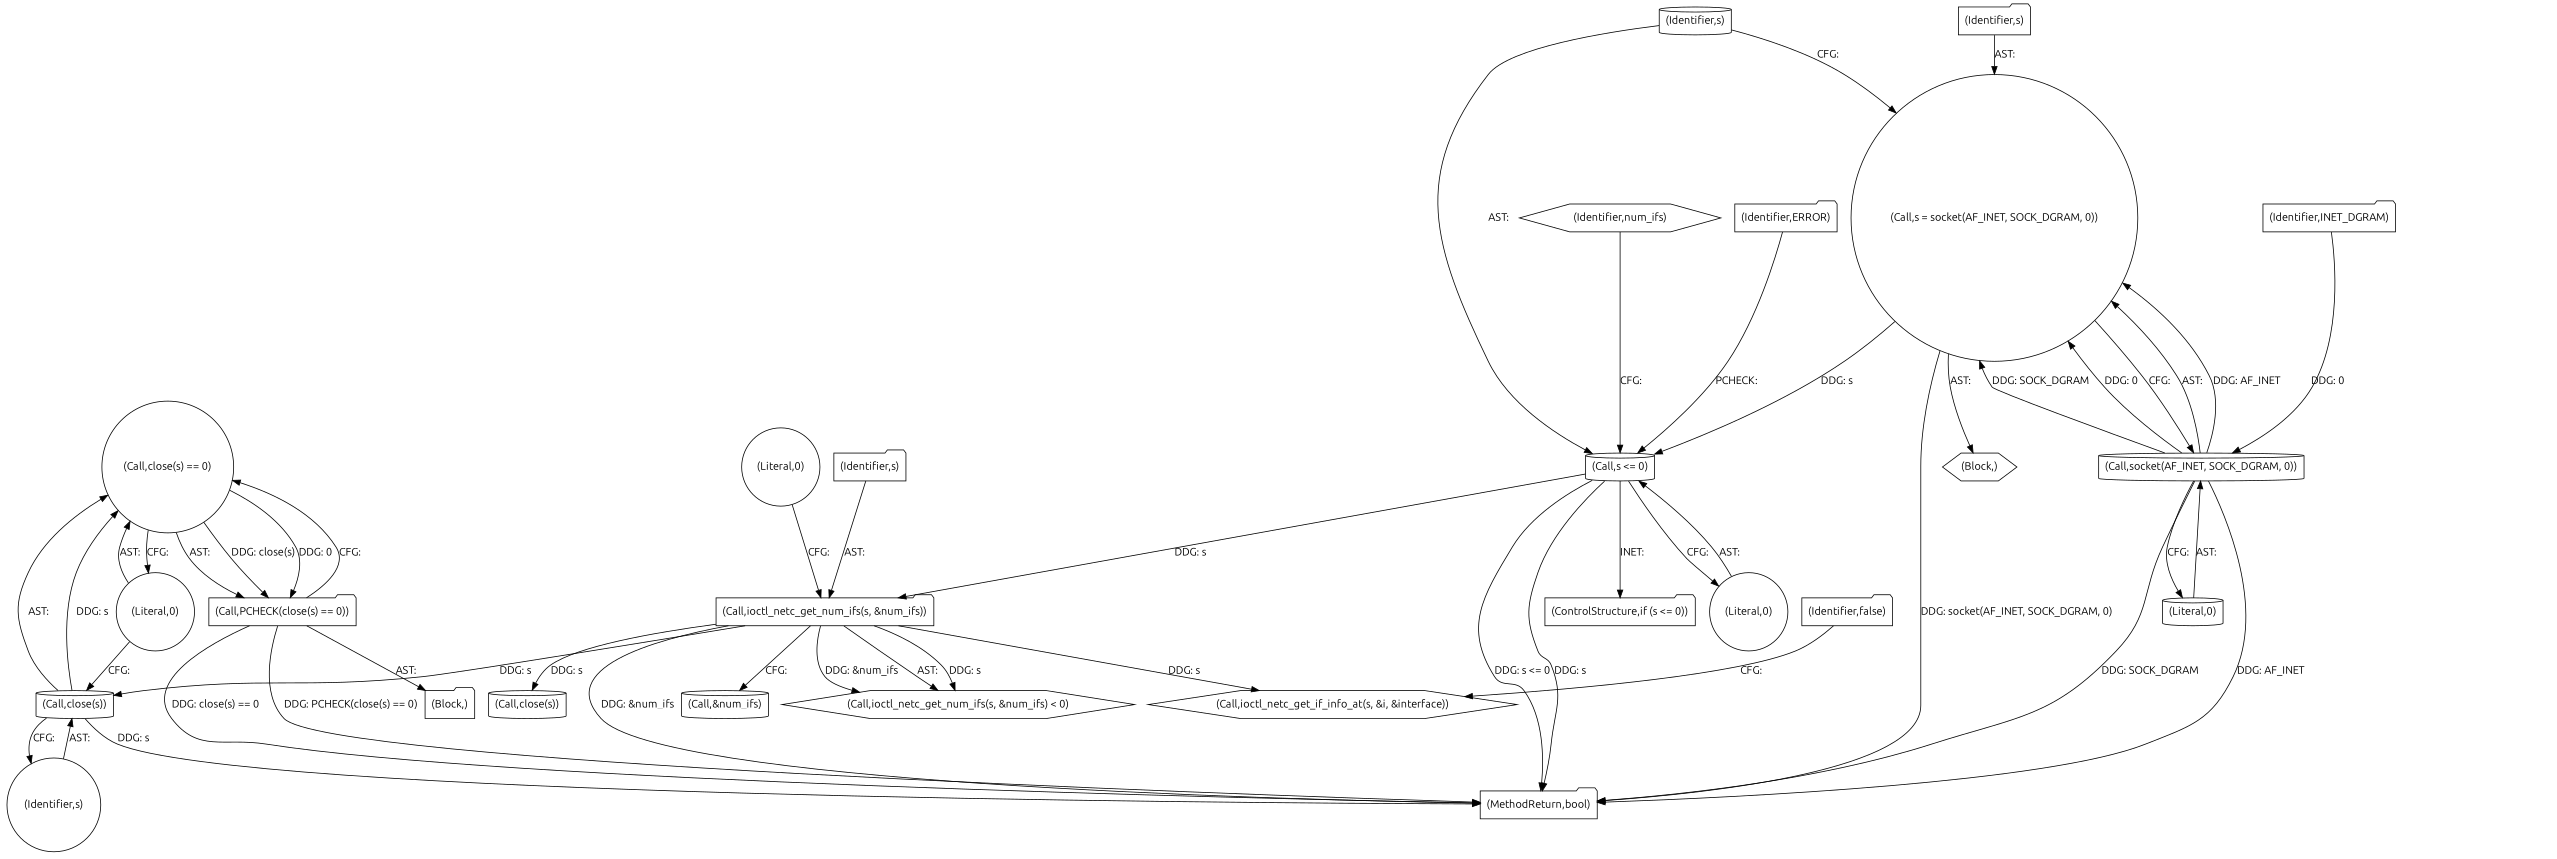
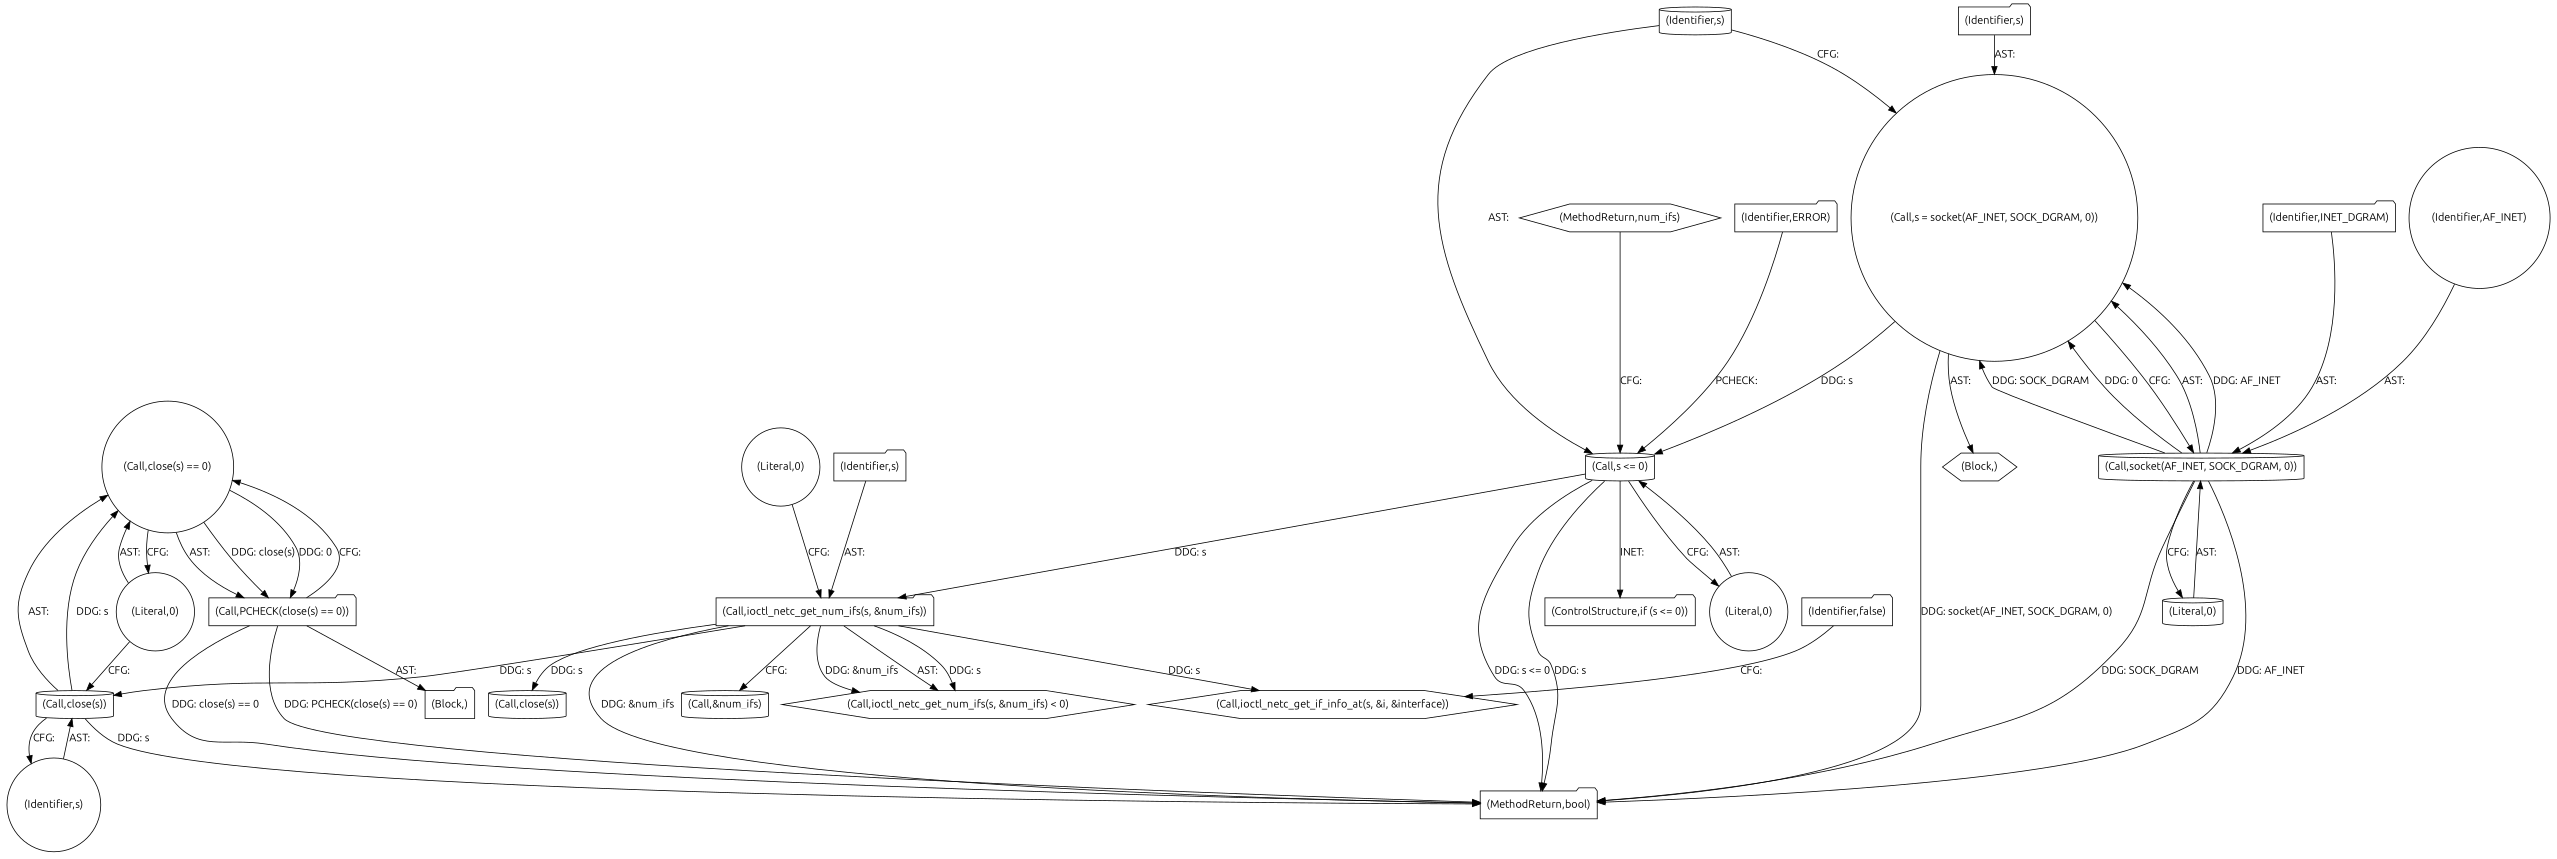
node "(Identifier,num_ifs)": label "(Identifier,num_ifs)" -> "(MethodReturn,num_ifs)"
node "(Identifier,AF_INET)": added
edge "(Identifier,INET_DGRAM)" -> "(Call,socket(AF_INET, SOCK_DGRAM, 0))": label "DDG: 0" -> "AST: "
